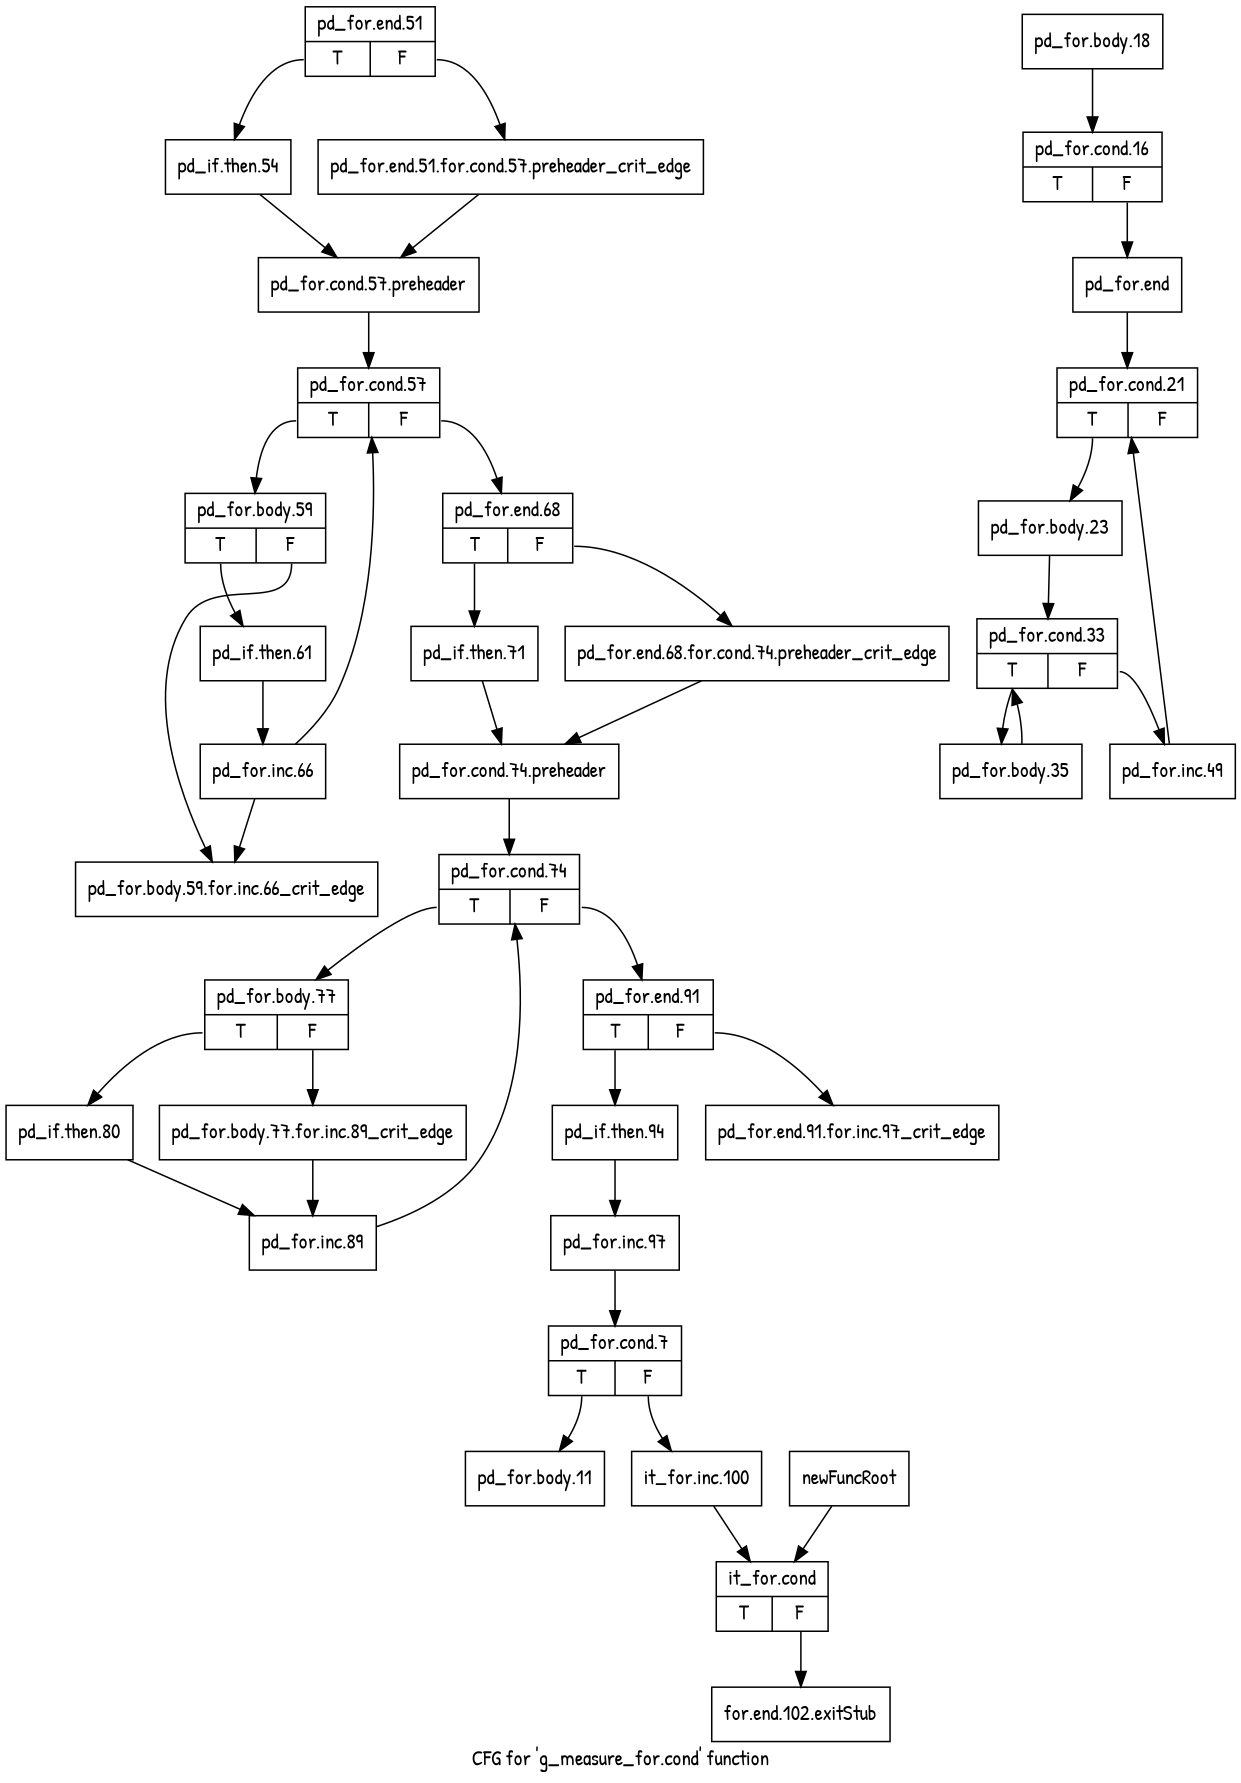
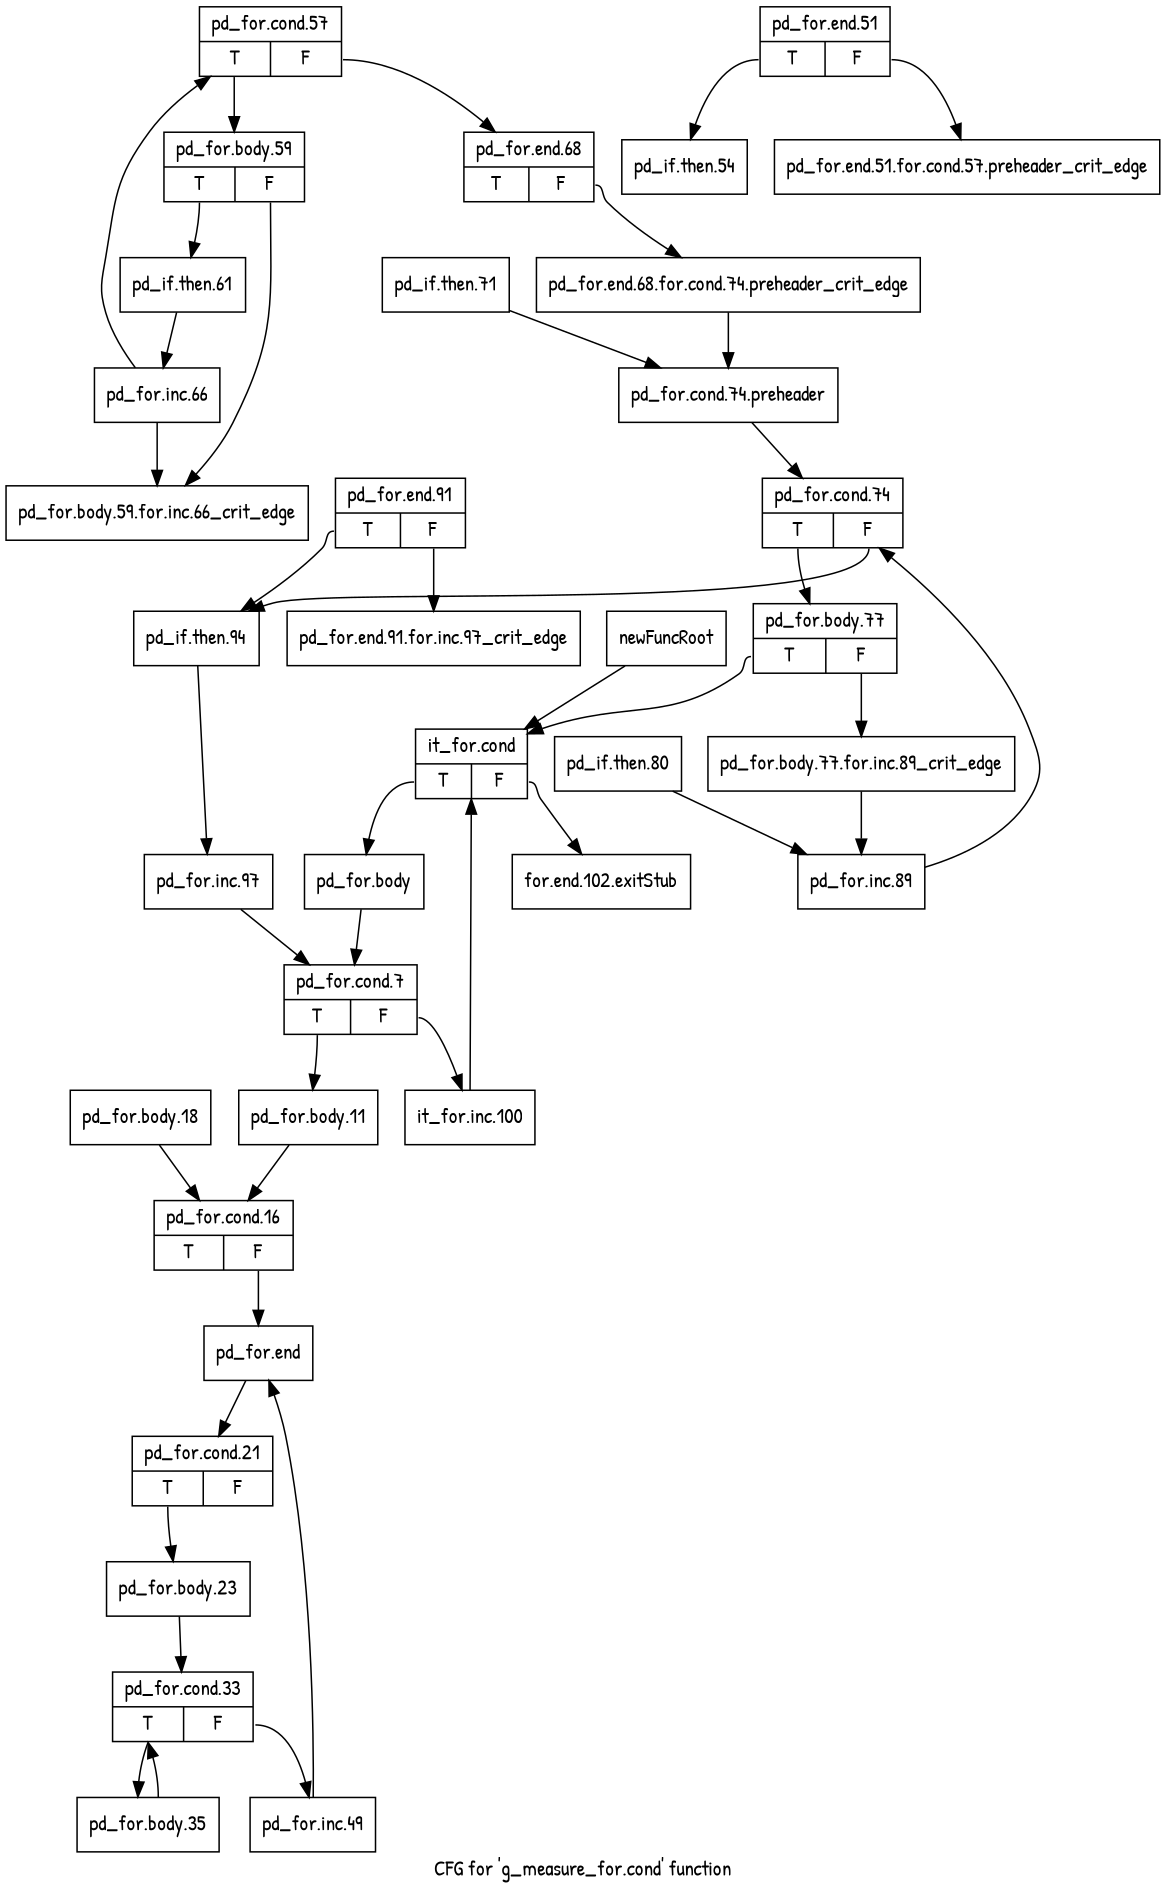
node "pd_for.cond.57.preheader": removed
edge "pd_for.end.68" -> "pd_if.then.71": removed
edge "pd_for.inc.49" -> "pd_for.cond.21": now "pd_for.inc.49" -> "pd_for.end"
node "pd_for.body": added
edge "pd_for.cond.74" -> "pd_for.end.91": now "pd_for.cond.74" -> "pd_if.then.94"
edge "pd_for.body.77" -> "pd_if.then.80": now "pd_for.body.77" -> "it_for.cond"
edge "pd_for.body.11" -> "pd_for.cond.16": added
